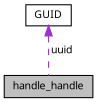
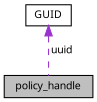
node "handle_handle": label "handle_handle" -> "policy_handle"
